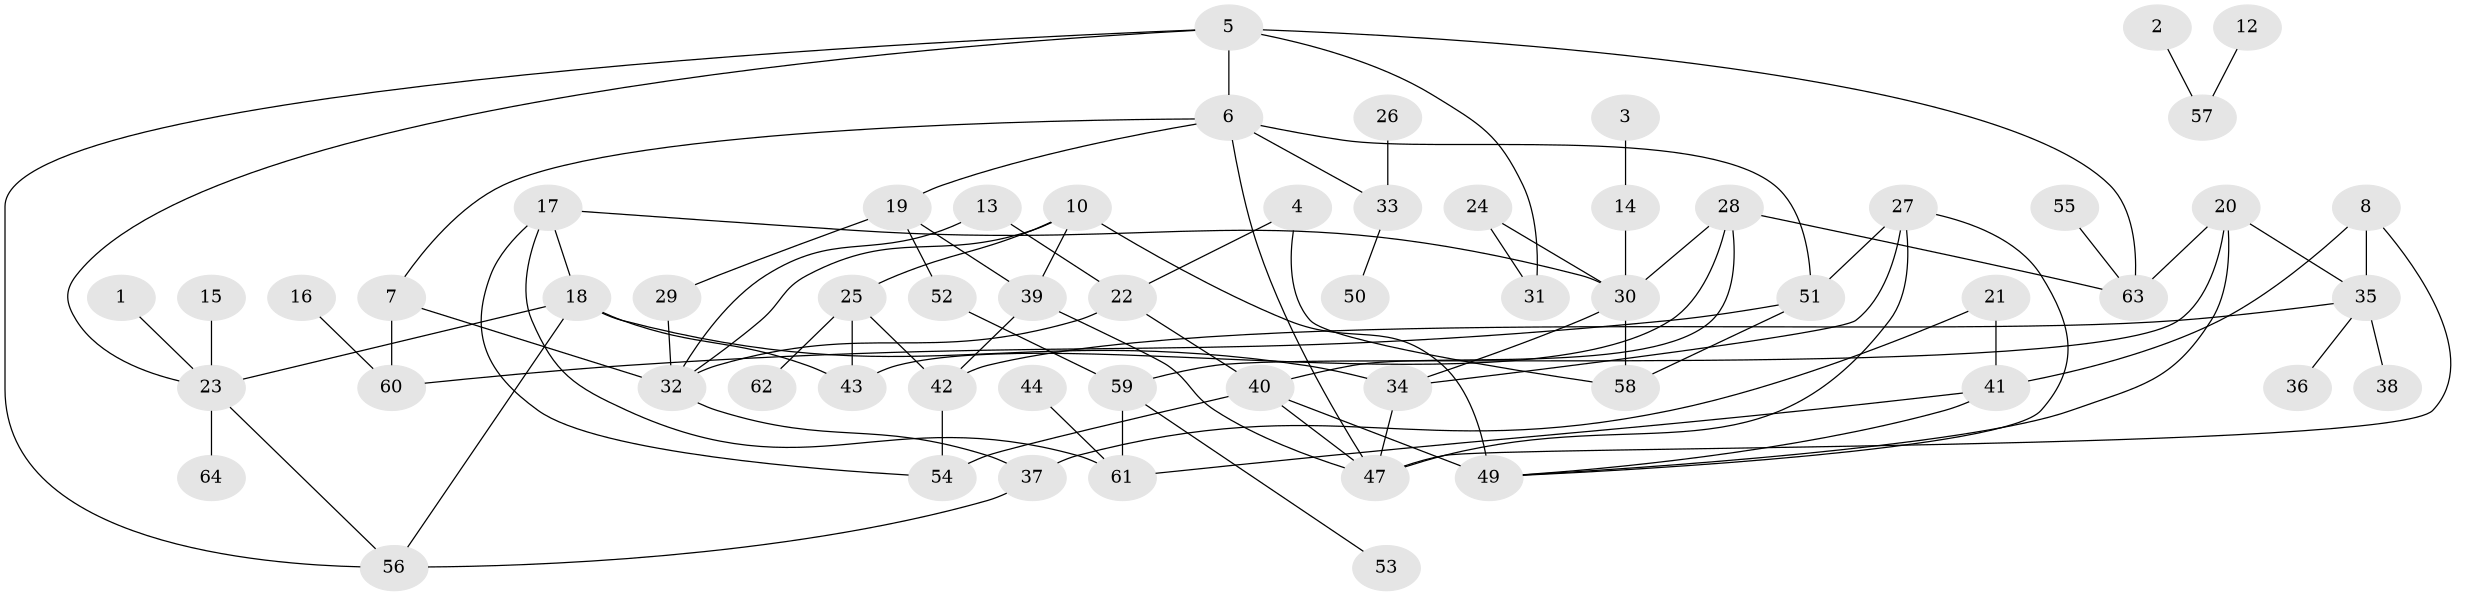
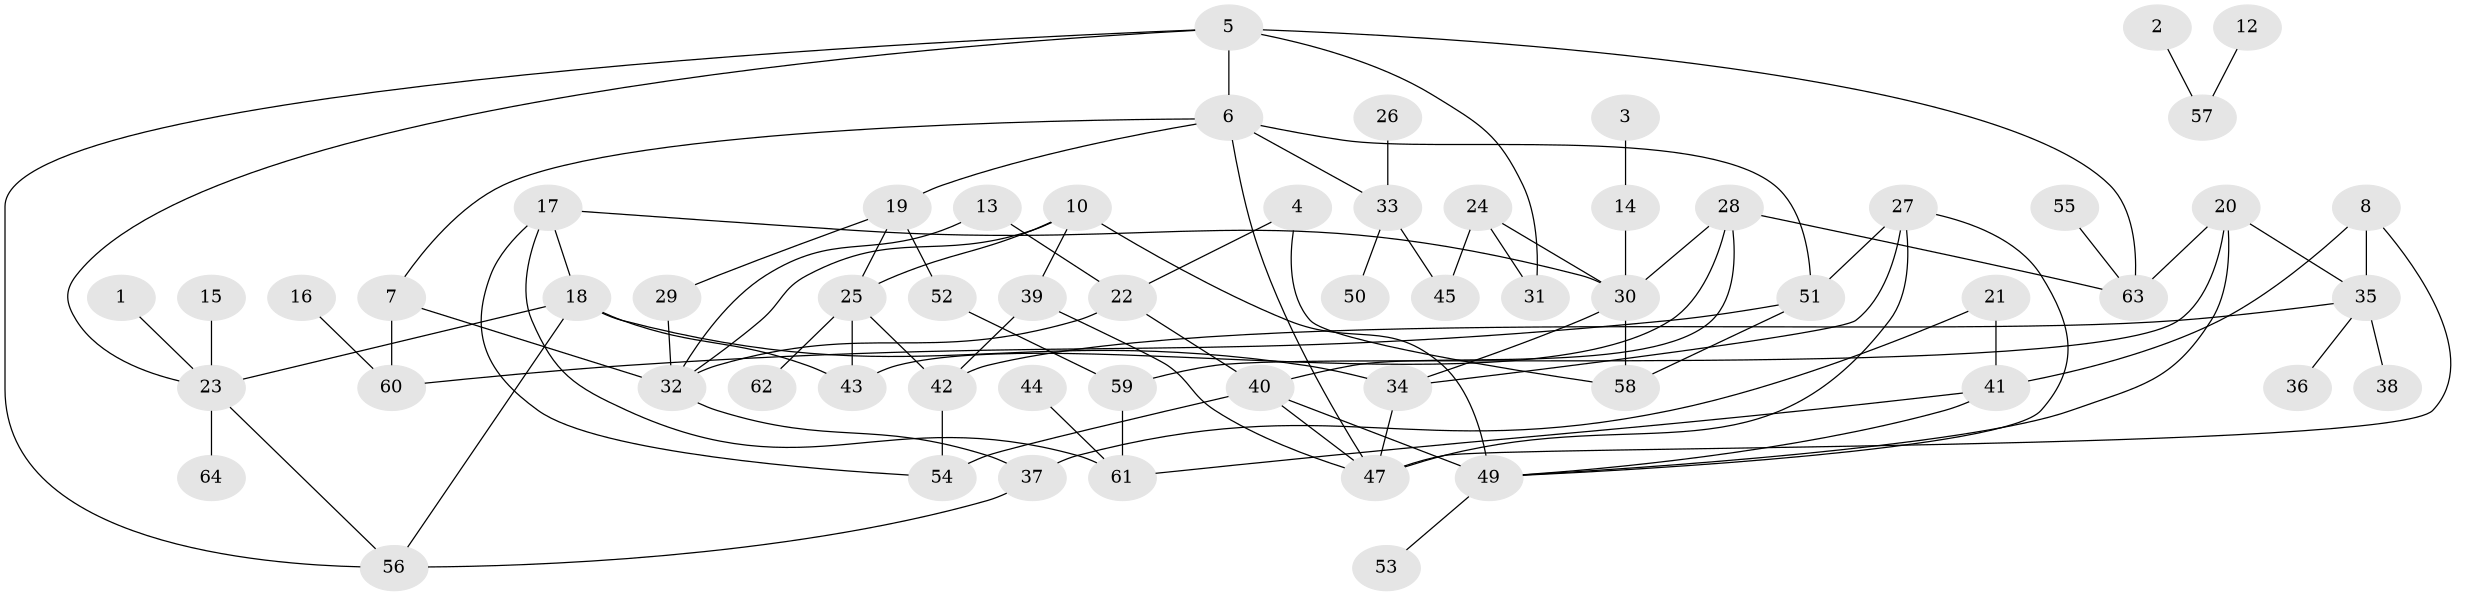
edge "19" -- "39": now "19" -- "25"
node "45": added
edge "59" -- "53": now "49" -- "53"
